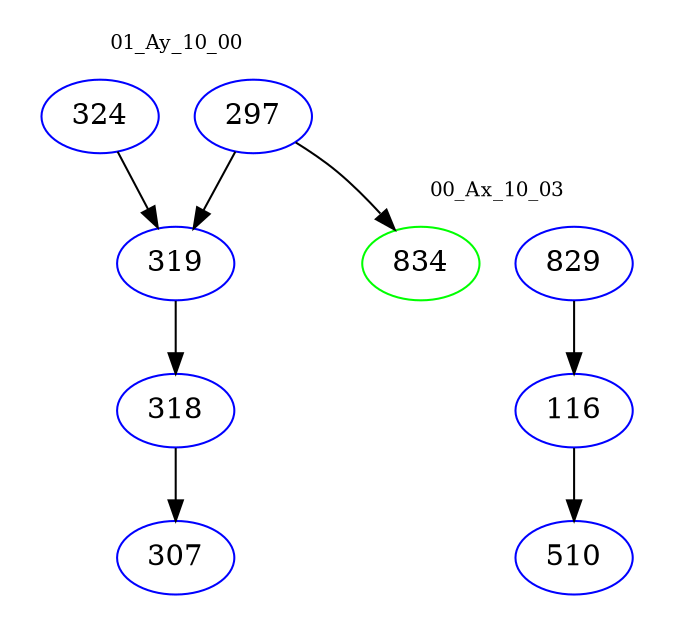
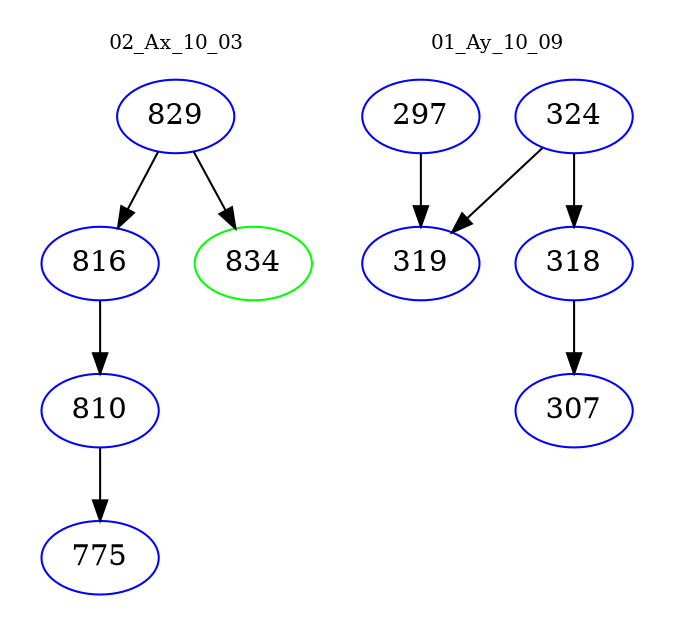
cluster "01_Ay_10_00": label "01_Ay_10_00" -> "01_Ay_10_09"
cluster "00_Ax_10_03": label "00_Ax_10_03" -> "02_Ax_10_03"
edge "297" -> "834": now "829" -> "834"
edge "319" -> "318": now "324" -> "318"
node "116": label "116" -> "816"
node "775": added
node "510": label "510" -> "810"
